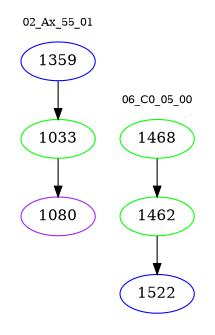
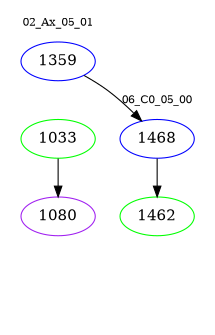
cluster "02_Ax_55_01": label "02_Ax_55_01" -> "02_Ax_05_01"
edge "1359" -> "1033": now "1359" -> "1468"
node "1468": color green -> blue
node "1522": removed
